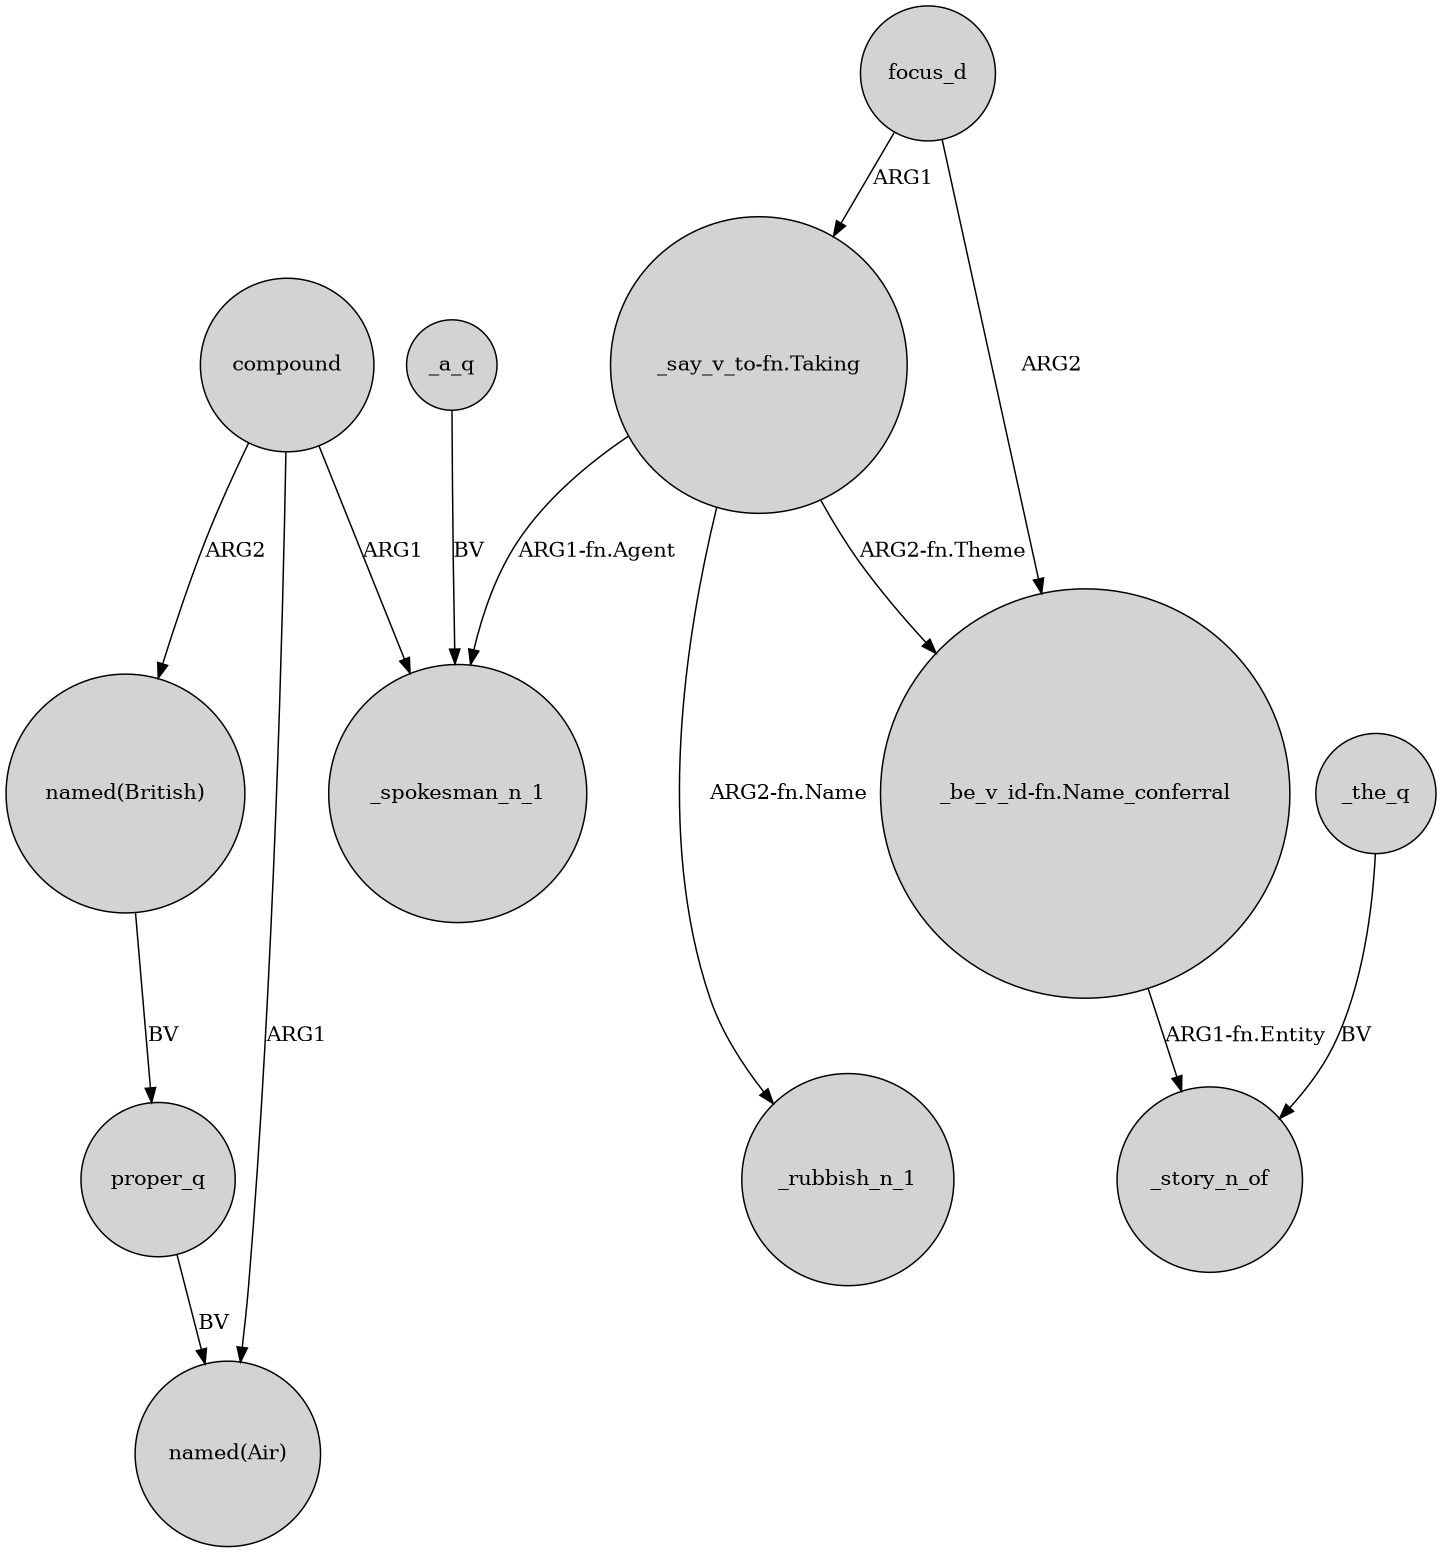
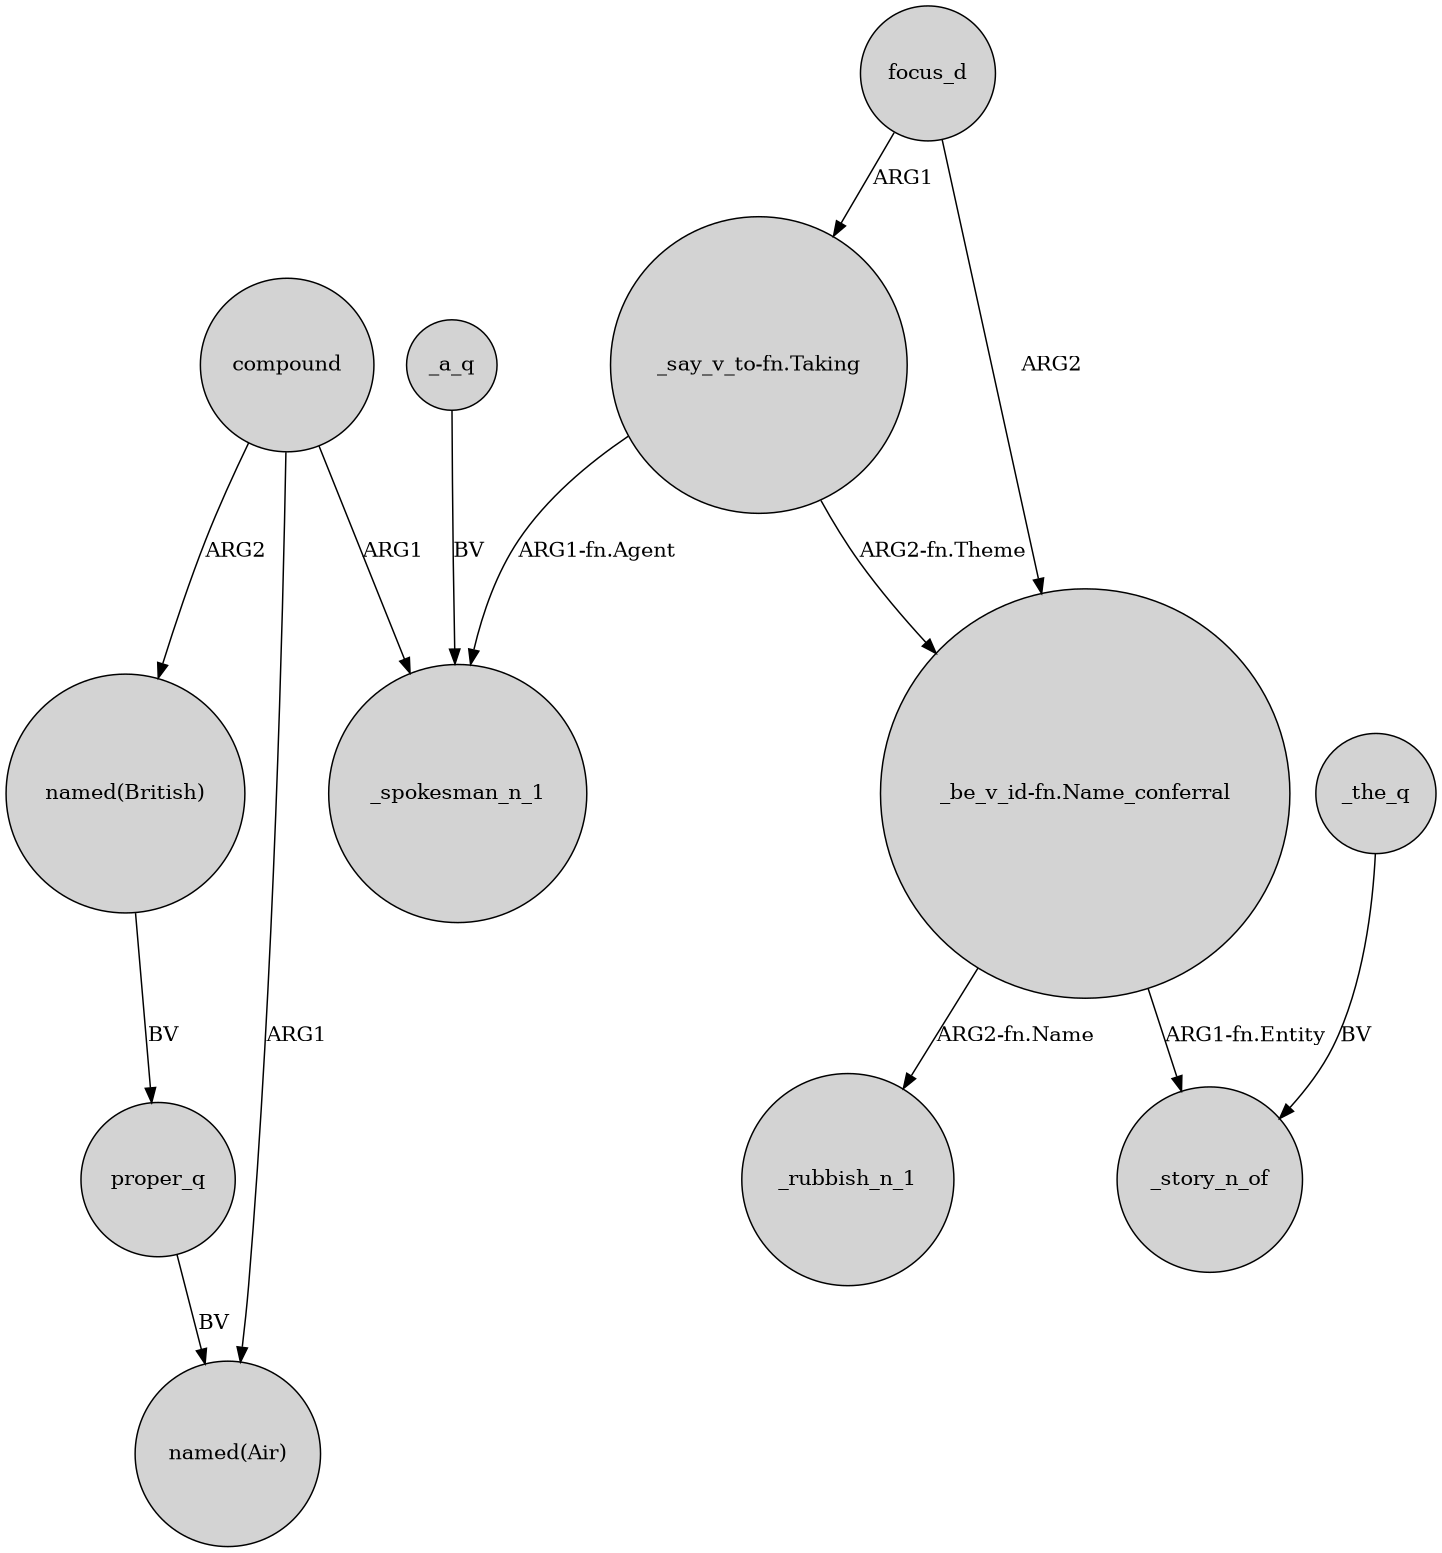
edge "_say_v_to-fn.Taking" -> "_rubbish_n_1": now "_be_v_id-fn.Name_conferral" -> "_rubbish_n_1"
